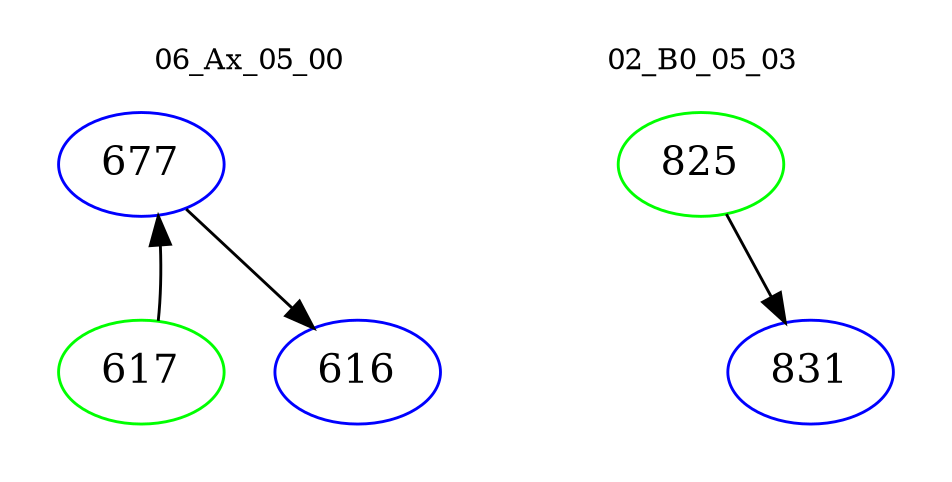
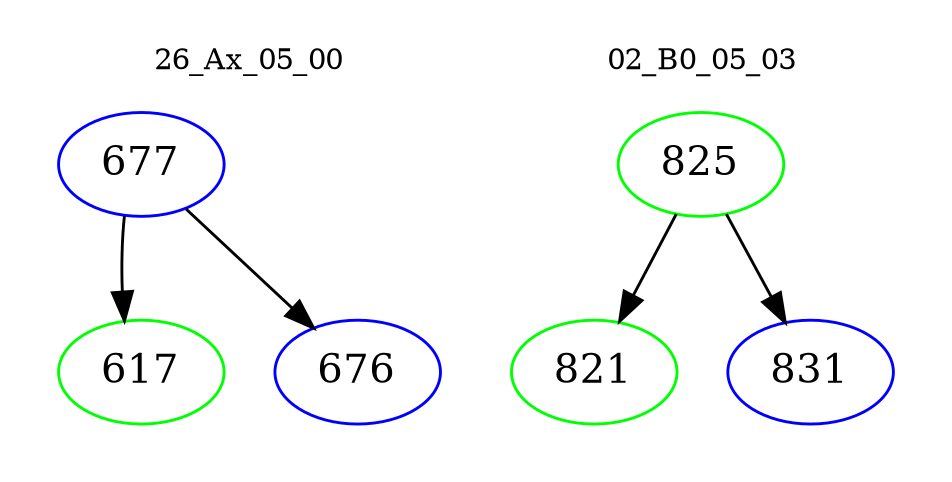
cluster "06_Ax_05_00": label "06_Ax_05_00" -> "26_Ax_05_00"
edge "617" -> "677": reversed
node "616": label "616" -> "676"
node "821": added
